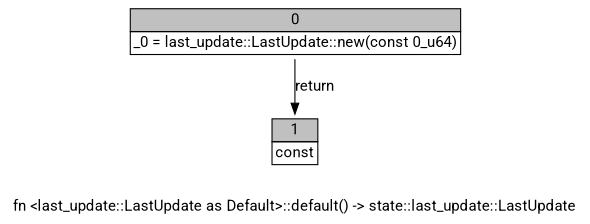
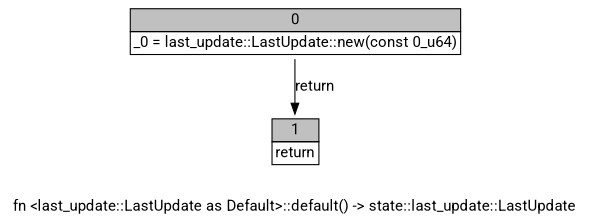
node "1": text "const" -> "return"
